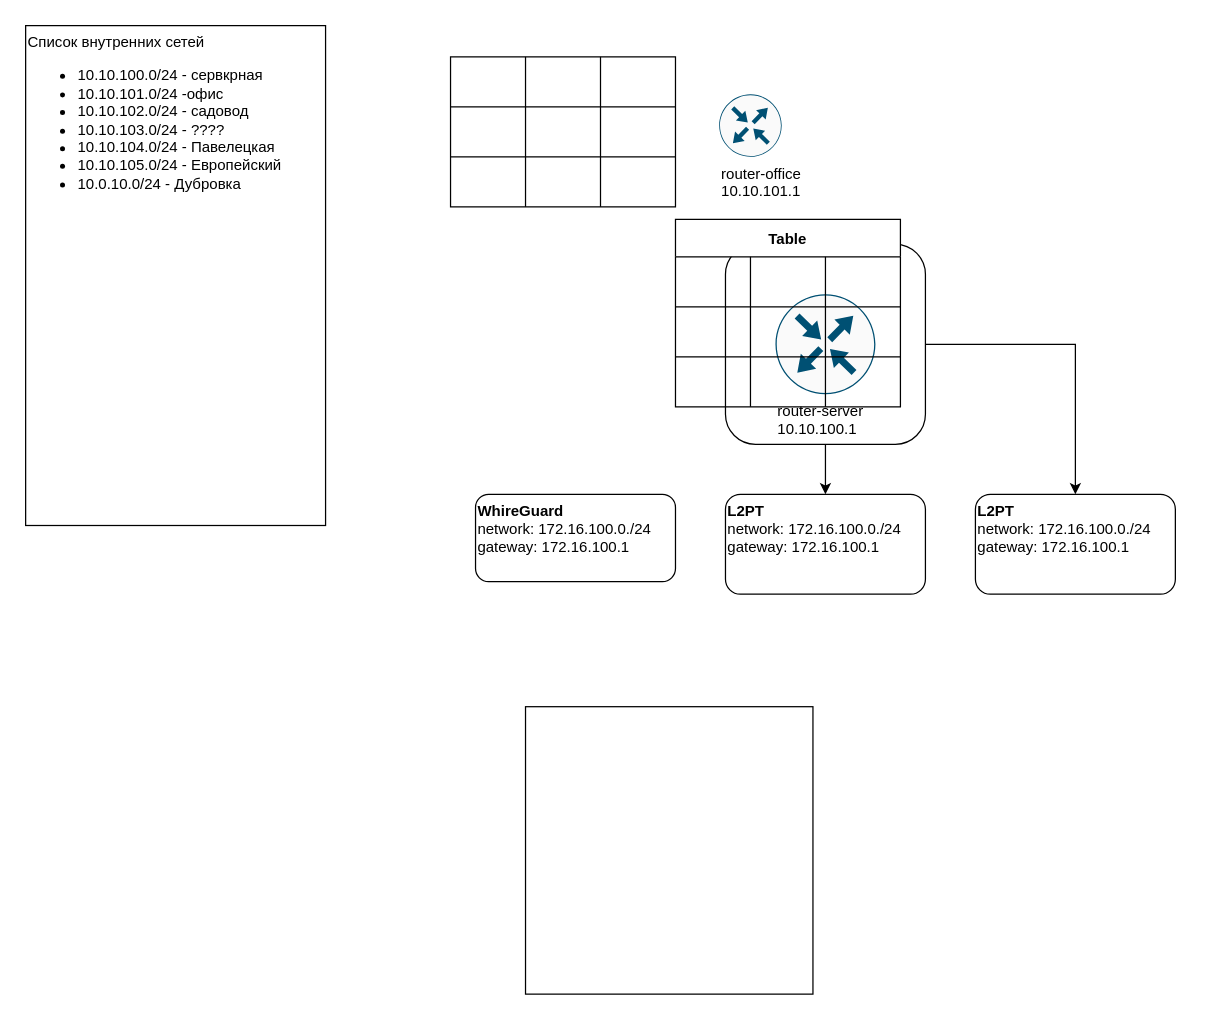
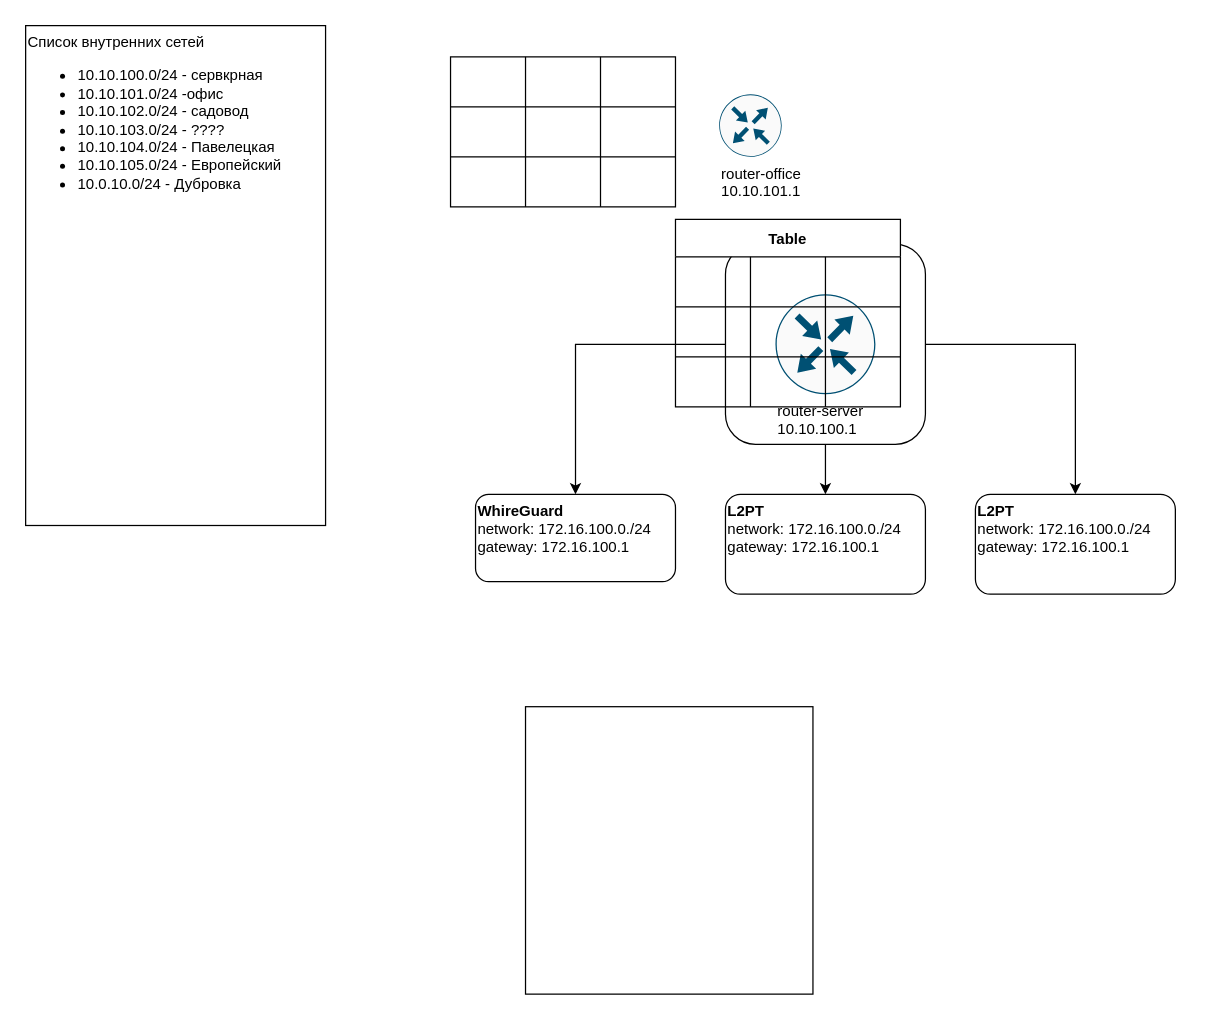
edge "router-server 10.10.100.1" -> "WhireGuard network: 172.16.100.0./24 gateway: 172.16.100.1": added
